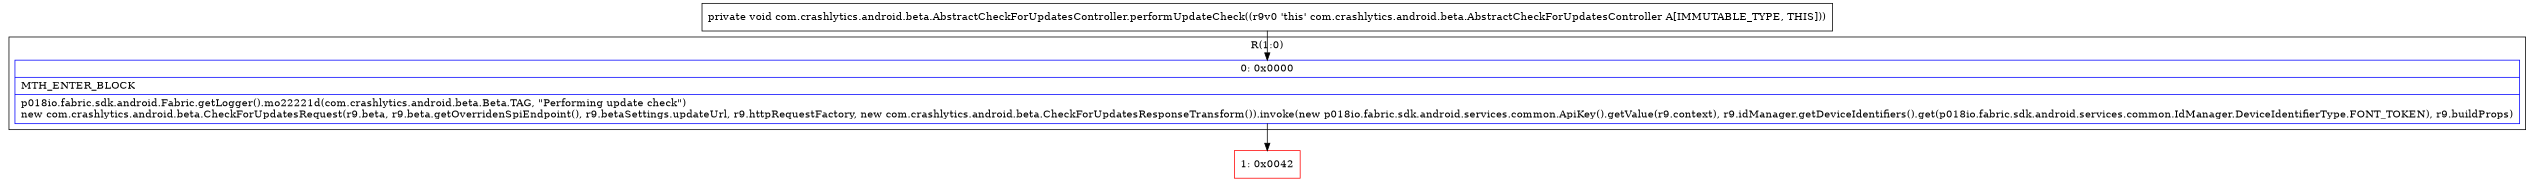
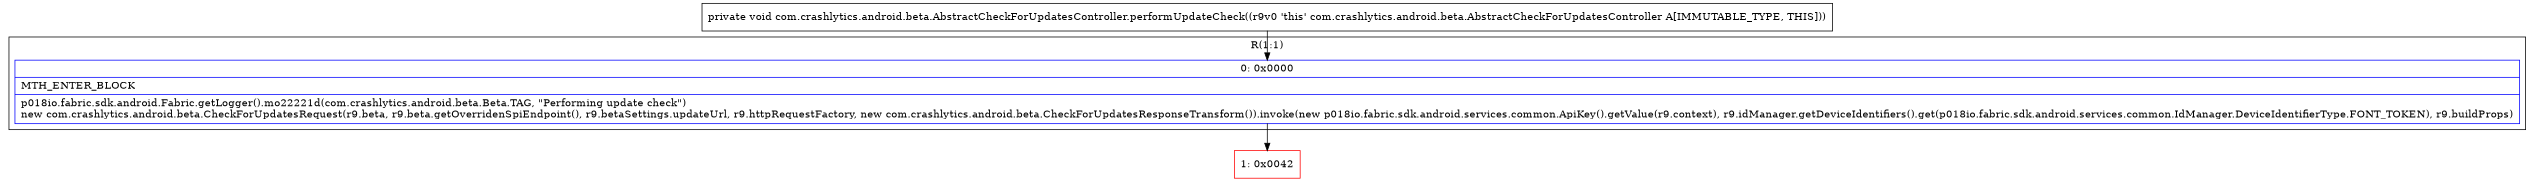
cluster "R(1:0)": label "R(1:0)" -> "R(1:1)"
